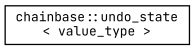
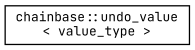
node "chainbase::undo_state < value_type >": label "chainbase::undo_state < value_type >" -> "chainbase::undo_value < value_type >"
